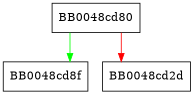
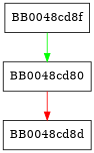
edge "BB0048cd80" -> "BB0048cd8f": reversed
node "BB0048cd2d": label "BB0048cd2d" -> "BB0048cd8d"
